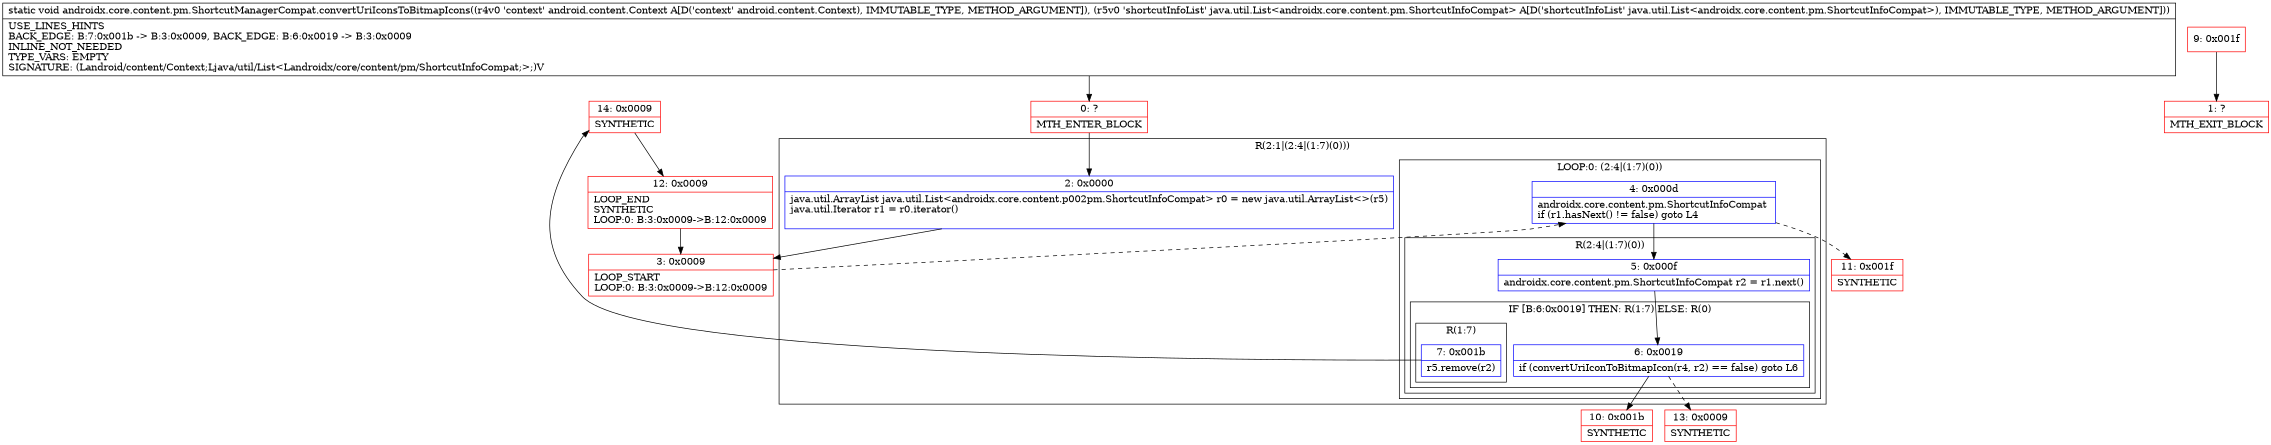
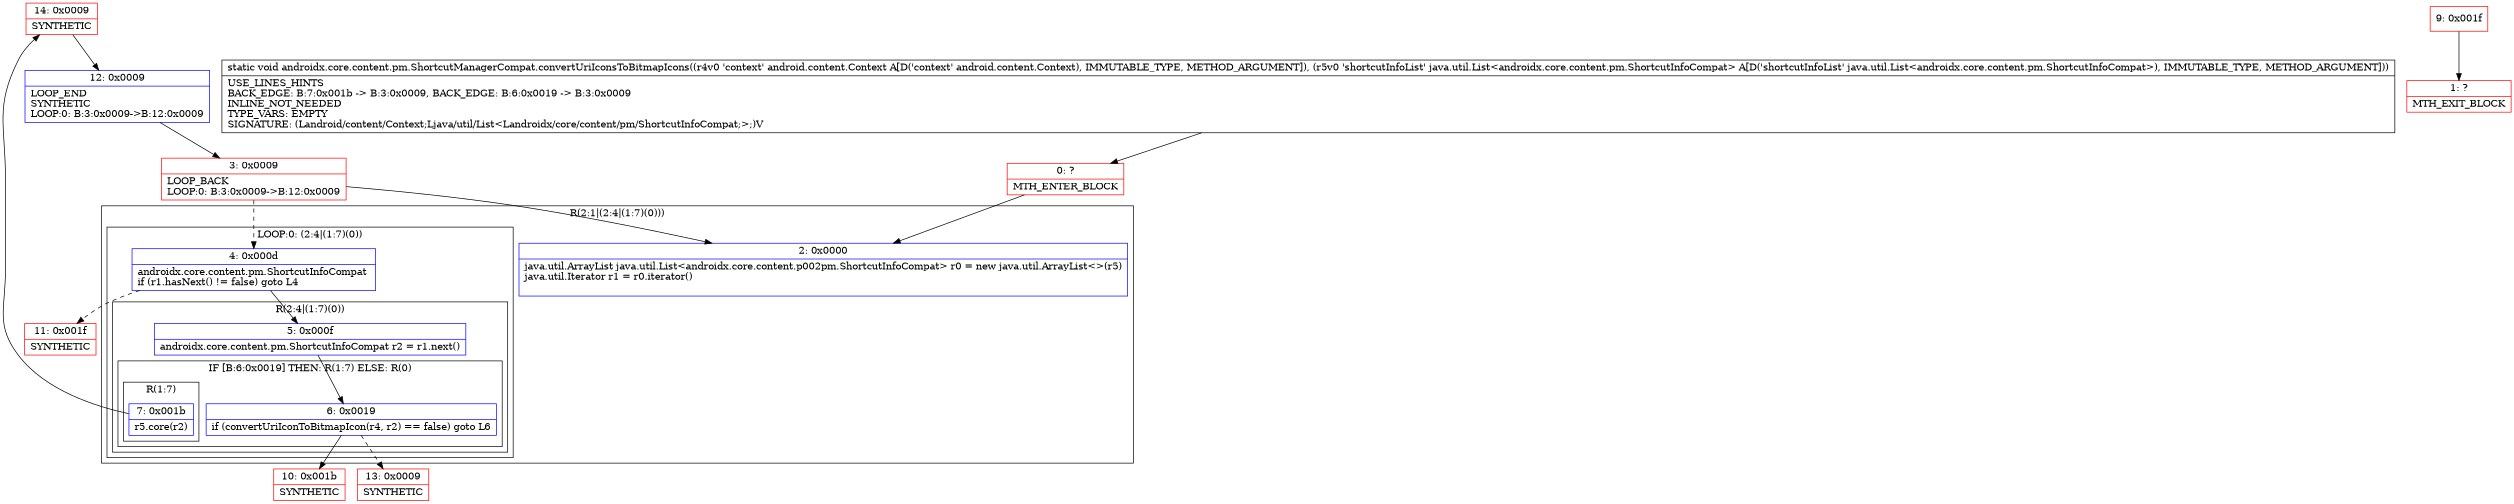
node "12: 0x0009": color red -> blue
edge "2: 0x0000" -> "3: 0x0009": reversed
node "3: 0x0009": text "LOOP_START" -> "LOOP_BACK"
node "7: 0x001b": text "r5.remove(r2)" -> "r5.core(r2)"
